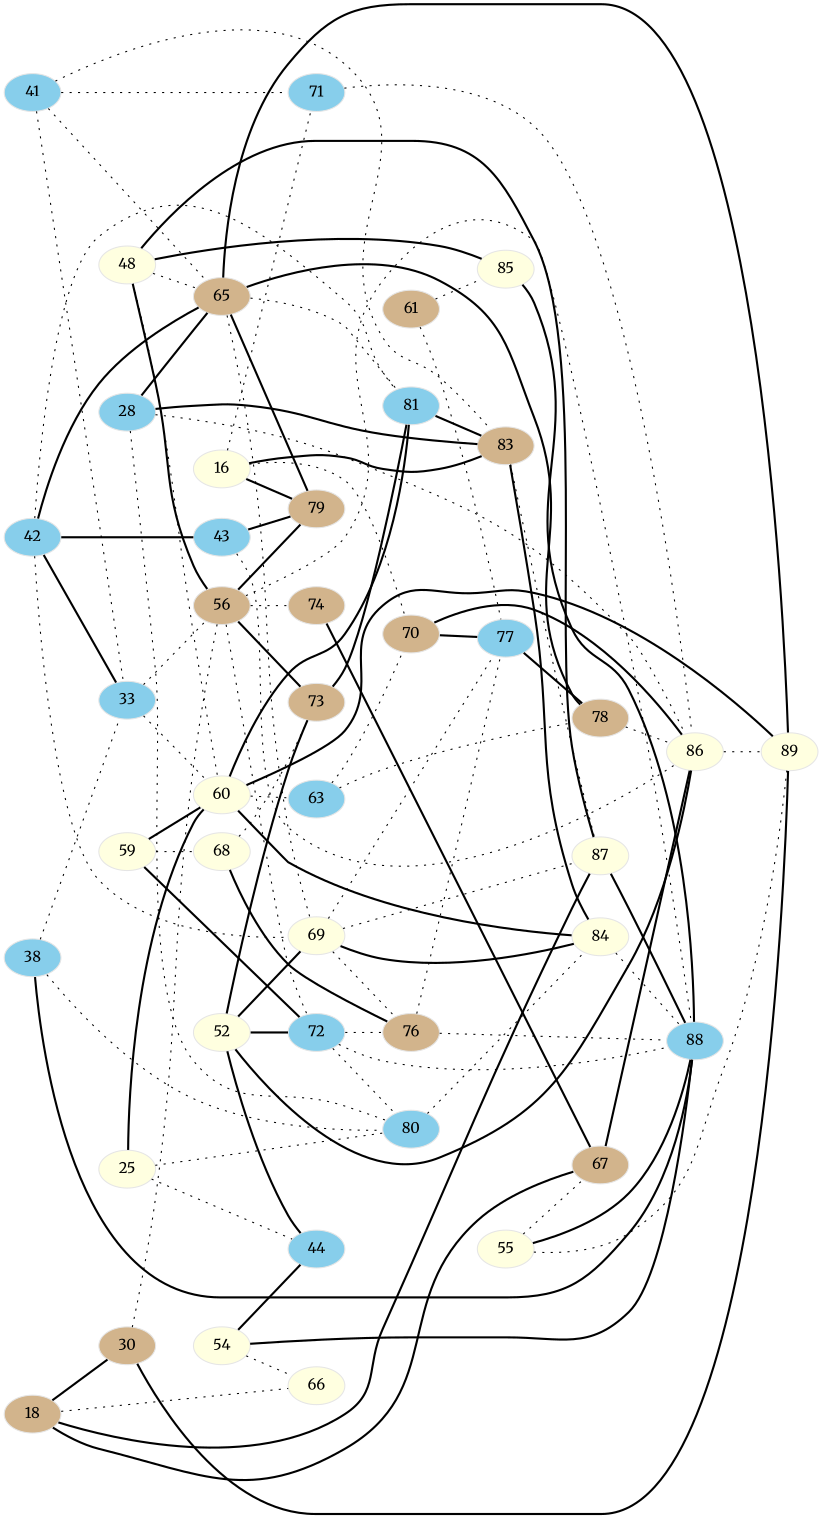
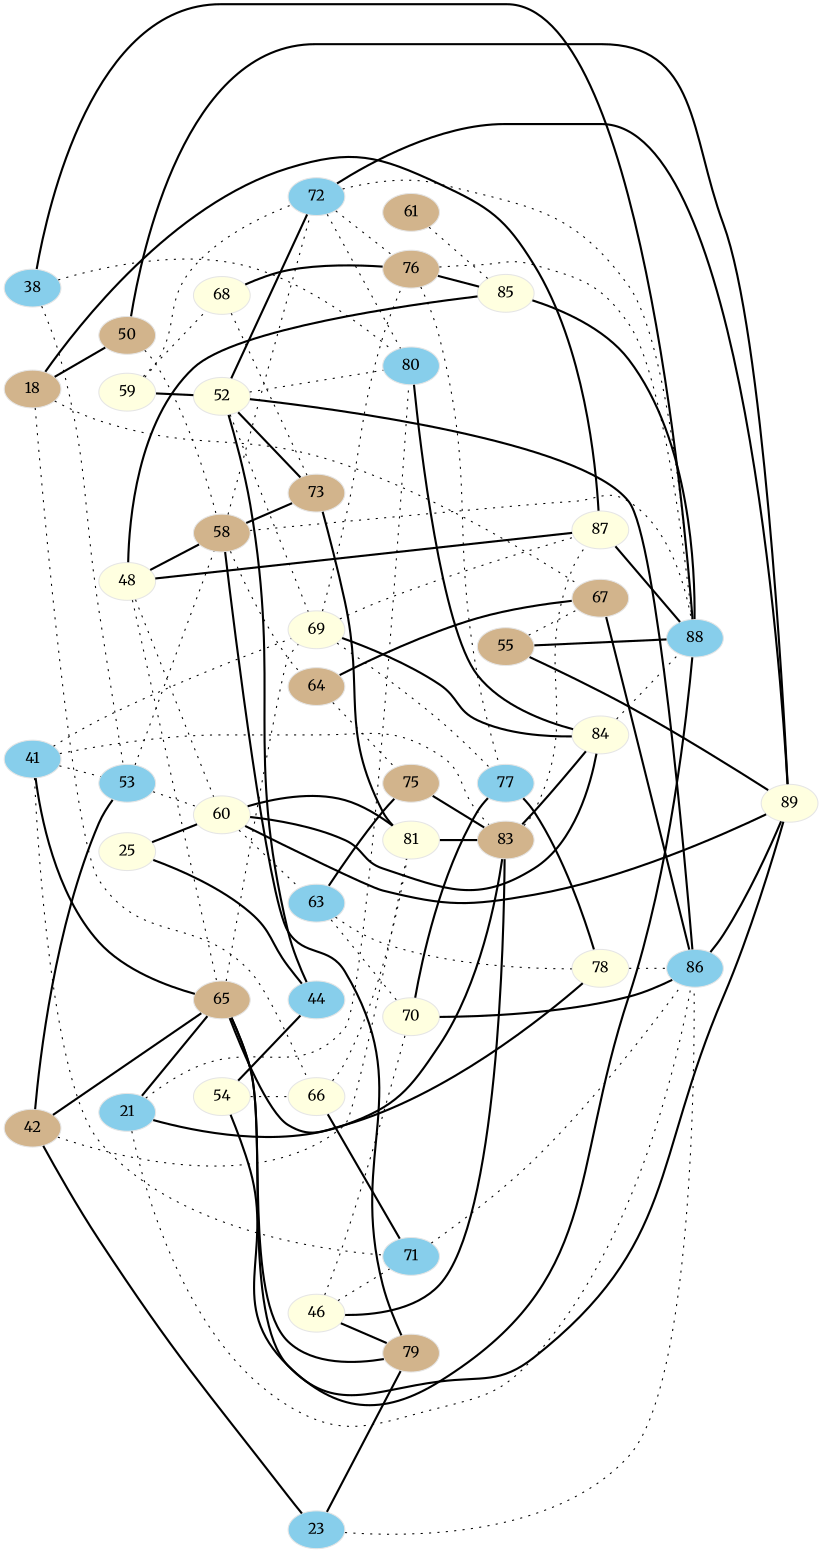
edge "41" -- "65": style dotted -> bold
edge "76" -- "85": added
edge "72" -- "89": added
edge "65" -- "81": now "66" -- "81"
node "81": fillcolor skyblue -> lightyellow
node "28": label "28" -> "21"
node "16": label "16" -> "46"
edge "61" -- "77": removed
node "42": fillcolor skyblue -> tan
node "43": label "43" -> "23"
node "56": label "56" -> "58"
node "74": label "74" -> "64"
node "70": fillcolor tan -> lightyellow
node "33": label "33" -> "53"
node "78": fillcolor tan -> lightyellow
node "86": fillcolor lightyellow -> skyblue
edge "86" -- "89": style dotted -> bold
node "75": added
edge "42" -- "69": now "41" -- "69"
edge "60" -- "59": now "52" -- "59"
edge "59" -- "72": style bold -> dotted
edge "69" -- "52": style bold -> dotted
edge "84" -- "80": style dotted -> bold
edge "89" -- "55": style dotted -> bold
edge "80" -- "25": now "80" -- "52"
edge "66" -- "71": added
edge "25" -- "44": style dotted -> bold
node "55": fillcolor lightyellow -> tan
node "30": label "30" -> "50"
edge "67" -- "18": style bold -> dotted
